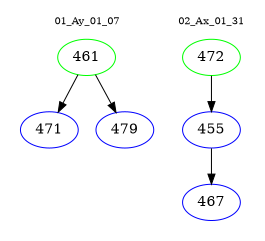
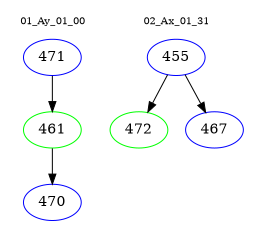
cluster "01_Ay_01_07": label "01_Ay_01_07" -> "01_Ay_01_00"
edge "461" -> "471": reversed
edge "472" -> "455": reversed
node "479": label "479" -> "470"
